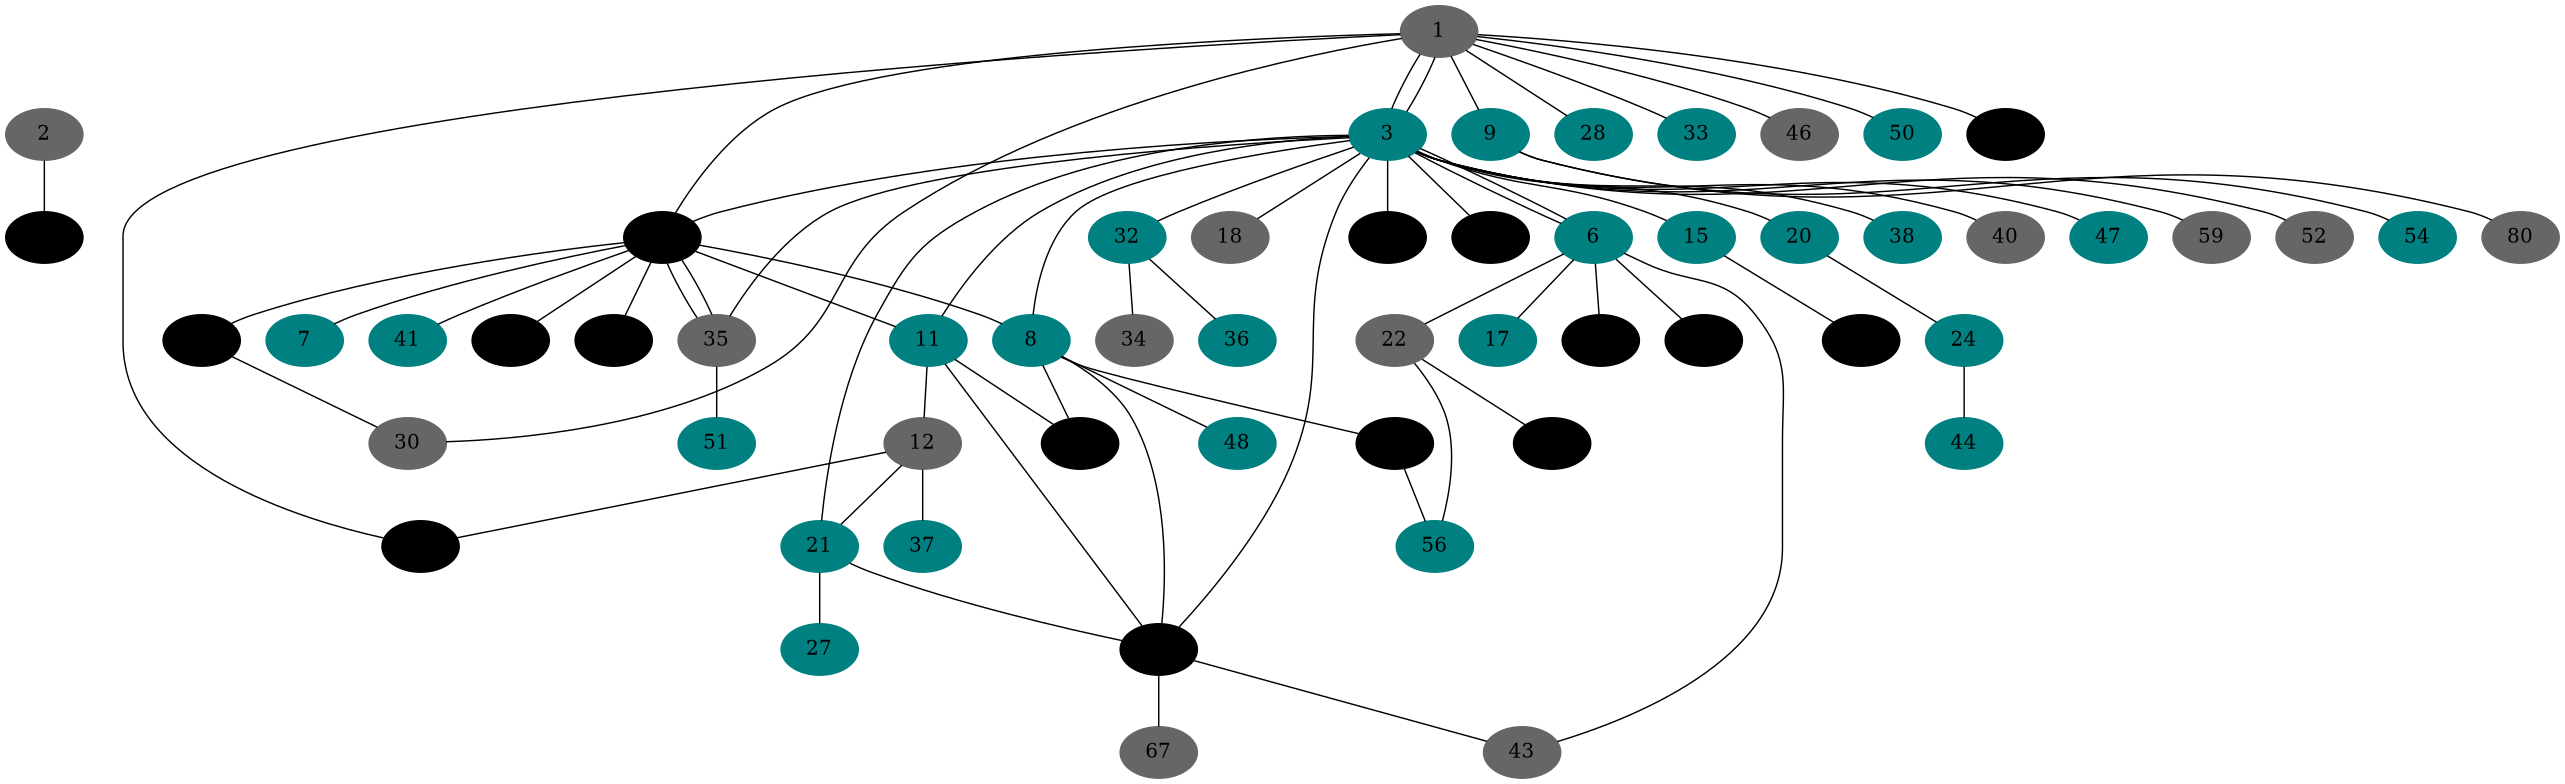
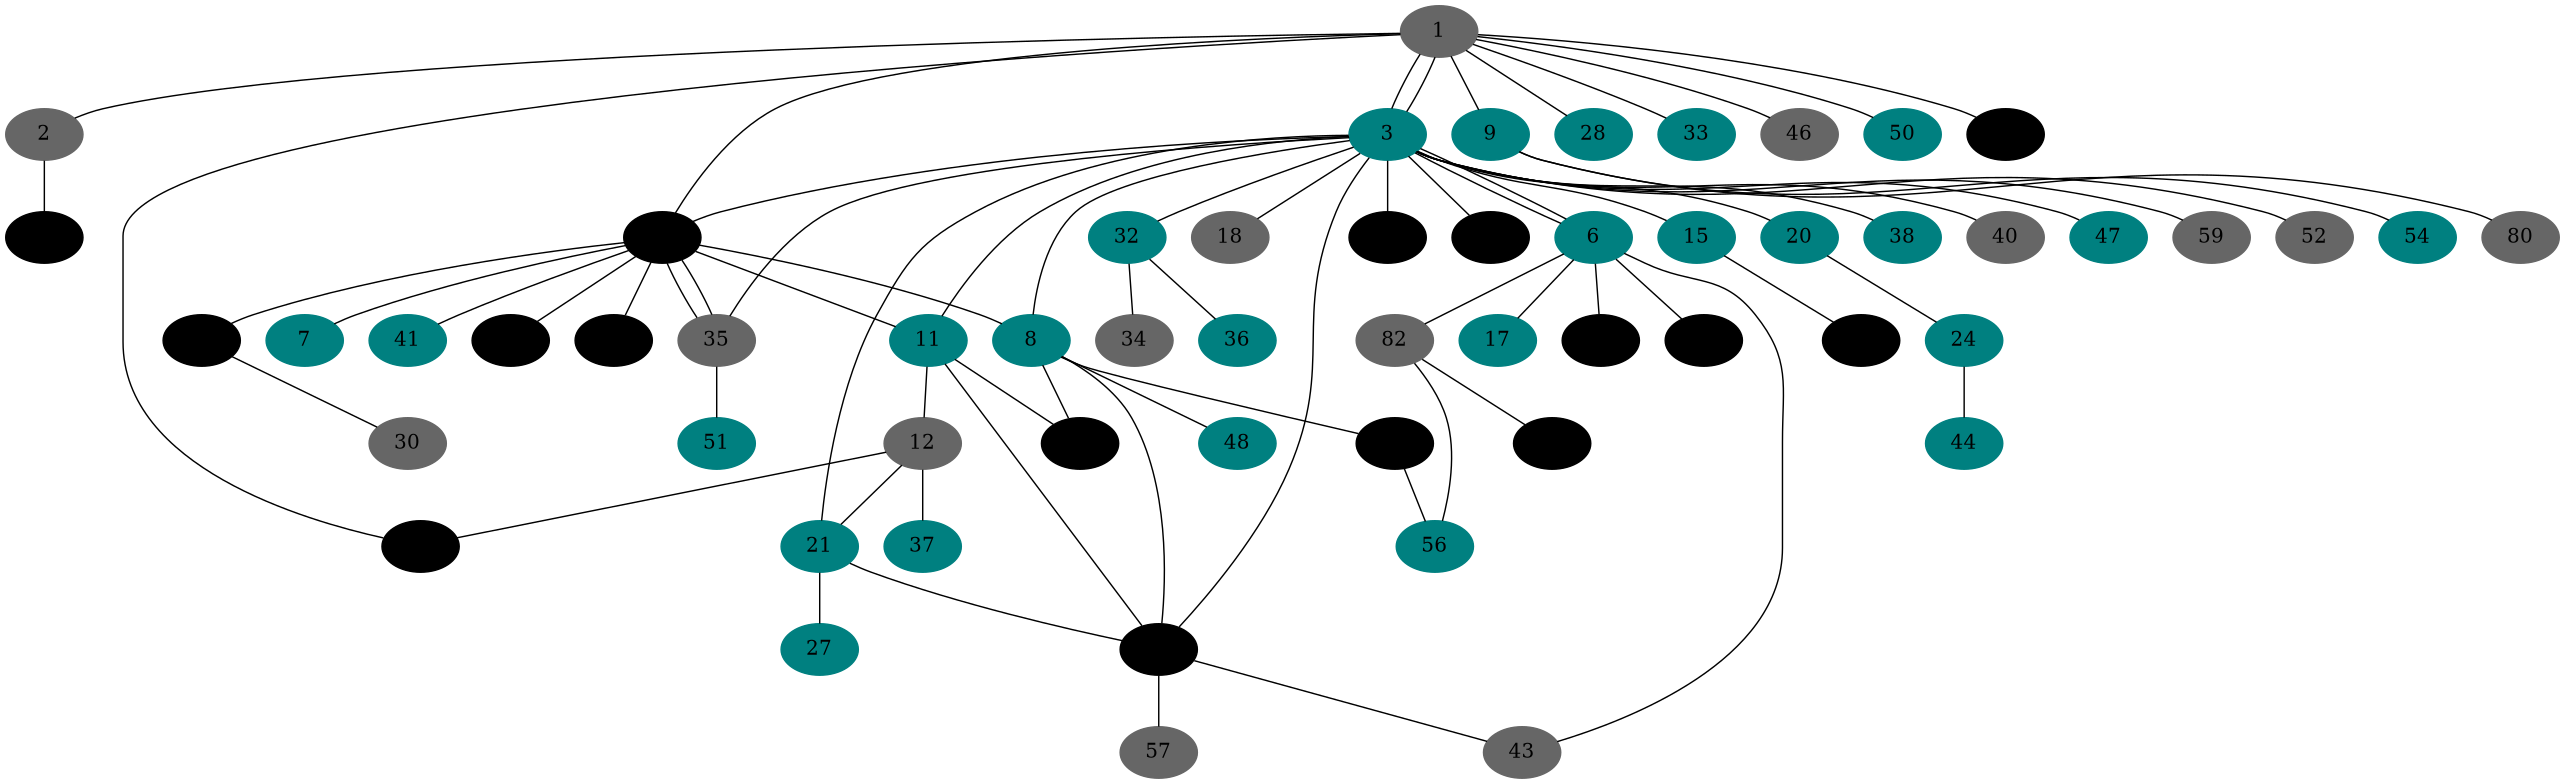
edge "1" -- "30": now "1" -- "2"
node "22": label "22" -> "82"
node "67": label "67" -> "57"
